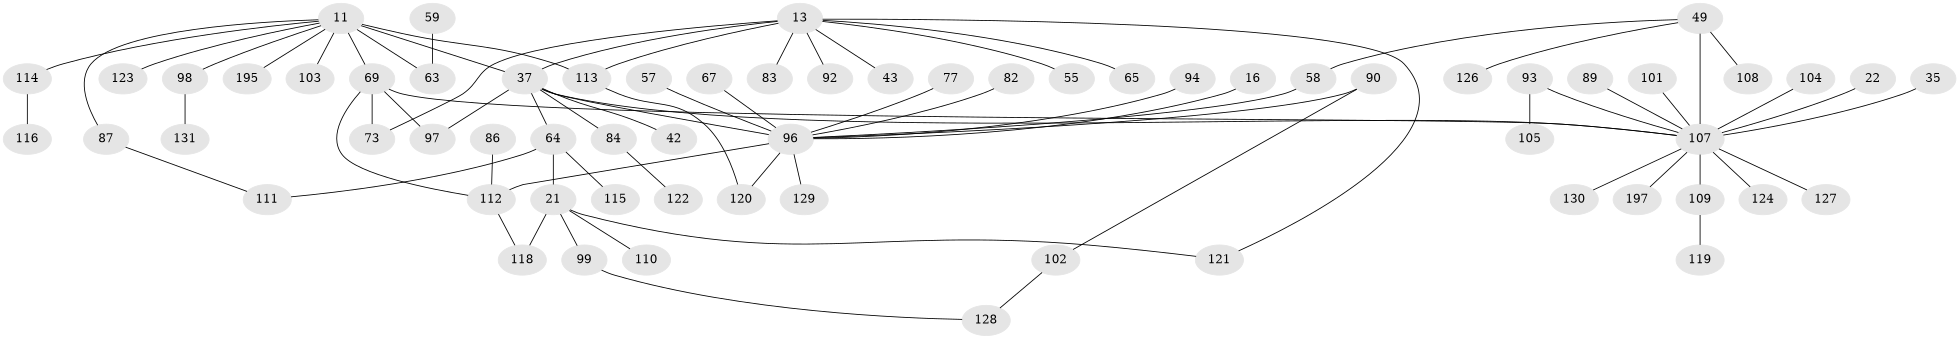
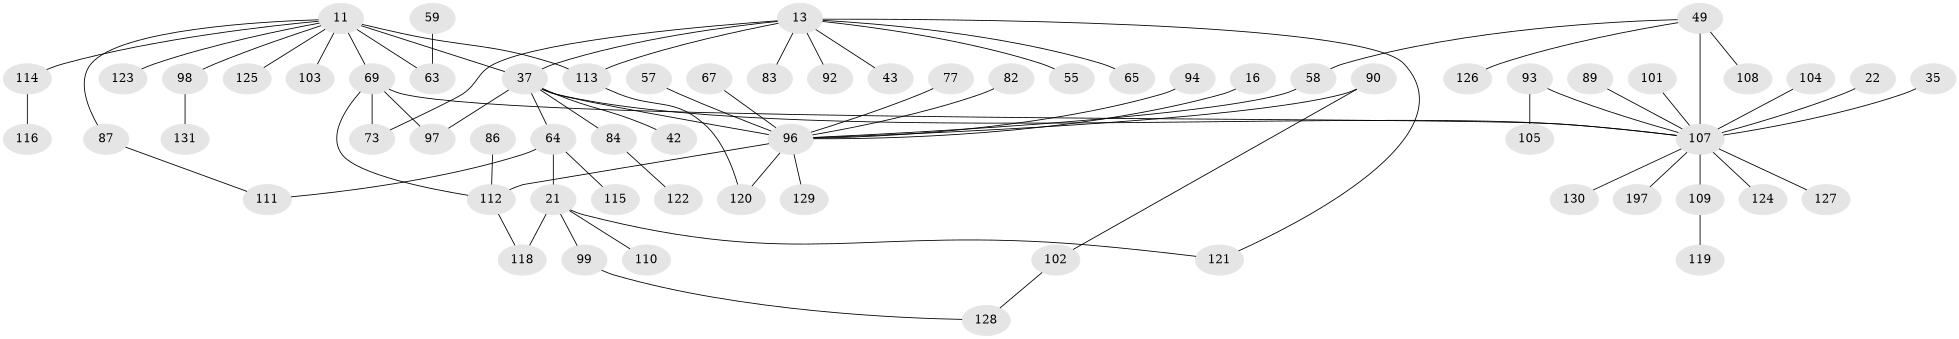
node "195": label "195" -> "125"
